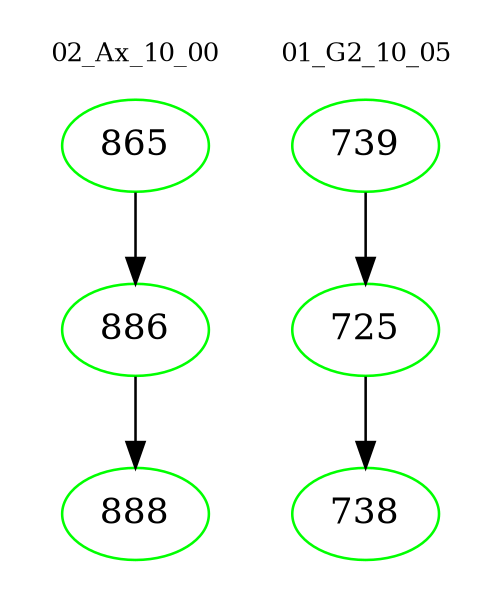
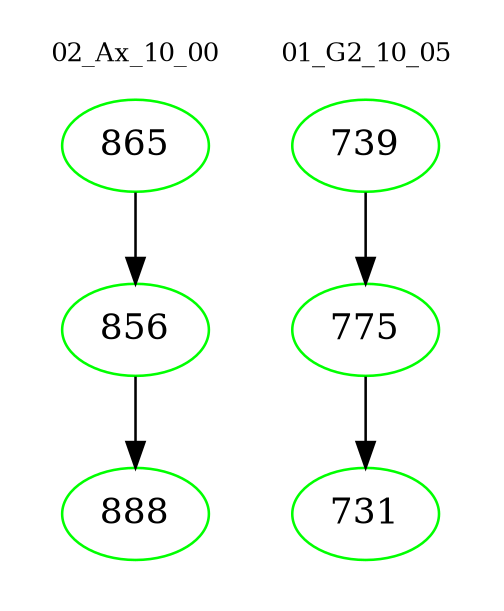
node "886": label "886" -> "856"
node "725": label "725" -> "775"
node "738": label "738" -> "731"
